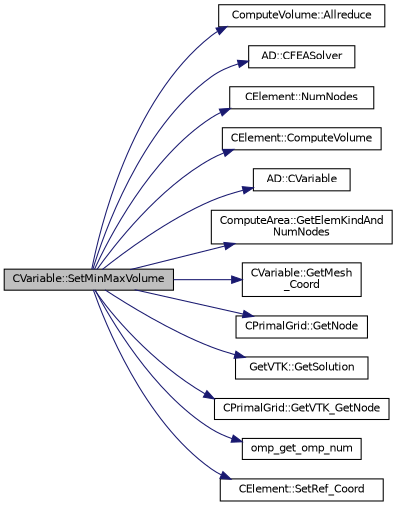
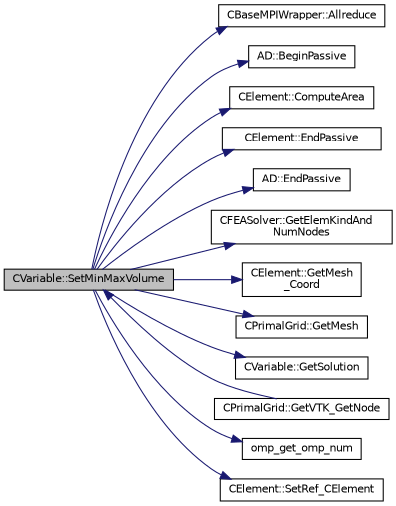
node "ComputeVolume::Allreduce": label "ComputeVolume::Allreduce" -> "CBaseMPIWrapper::Allreduce"
node "AD::CFEASolver": label "AD::CFEASolver" -> "AD::BeginPassive"
node "CElement::NumNodes": label "CElement::NumNodes" -> "CElement::ComputeArea"
node "CElement::ComputeVolume": label "CElement::ComputeVolume" -> "CElement::EndPassive"
node "AD::CVariable": label "AD::CVariable" -> "AD::EndPassive"
node "ComputeArea::GetElemKindAnd NumNodes": label "ComputeArea::GetElemKindAnd NumNodes" -> "CFEASolver::GetElemKindAnd NumNodes"
node "CVariable::GetMesh _Coord": label "CVariable::GetMesh _Coord" -> "CElement::GetMesh _Coord"
node "CPrimalGrid::GetNode": label "CPrimalGrid::GetNode" -> "CPrimalGrid::GetMesh"
edge "CVariable::SetMinMaxVolume" -> "CPrimalGrid::GetVTK_GetNode": reversed
node "GetVTK::GetSolution": label "GetVTK::GetSolution" -> "CVariable::GetSolution"
node "CElement::SetRef_Coord": label "CElement::SetRef_Coord" -> "CElement::SetRef_CElement"
